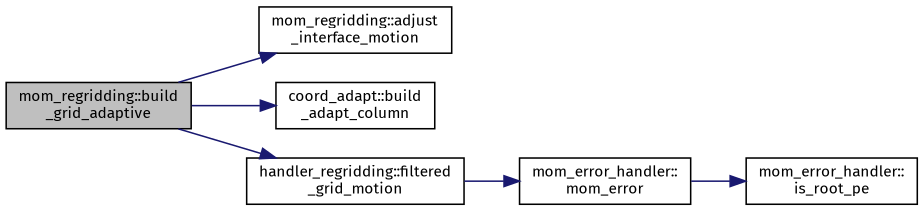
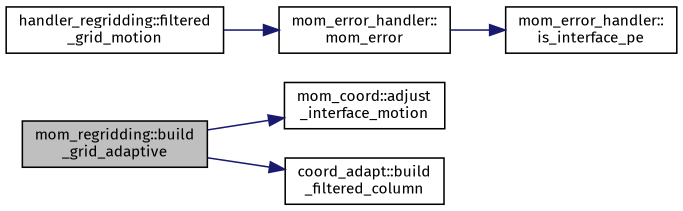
node "mom_regridding::adjust _interface_motion": label "mom_regridding::adjust _interface_motion" -> "mom_coord::adjust _interface_motion"
node "coord_adapt::build _adapt_column": label "coord_adapt::build _adapt_column" -> "coord_adapt::build _filtered_column"
edge "mom_regridding::build _grid_adaptive" -> "handler_regridding::filtered _grid_motion": removed
node "mom_error_handler:: is_root_pe": label "mom_error_handler:: is_root_pe" -> "mom_error_handler:: is_interface_pe"
